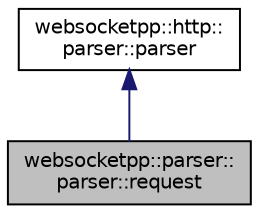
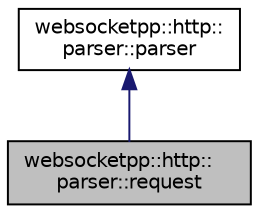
node "websocketpp::parser:: parser::request": label "websocketpp::parser:: parser::request" -> "websocketpp::http:: parser::request"
